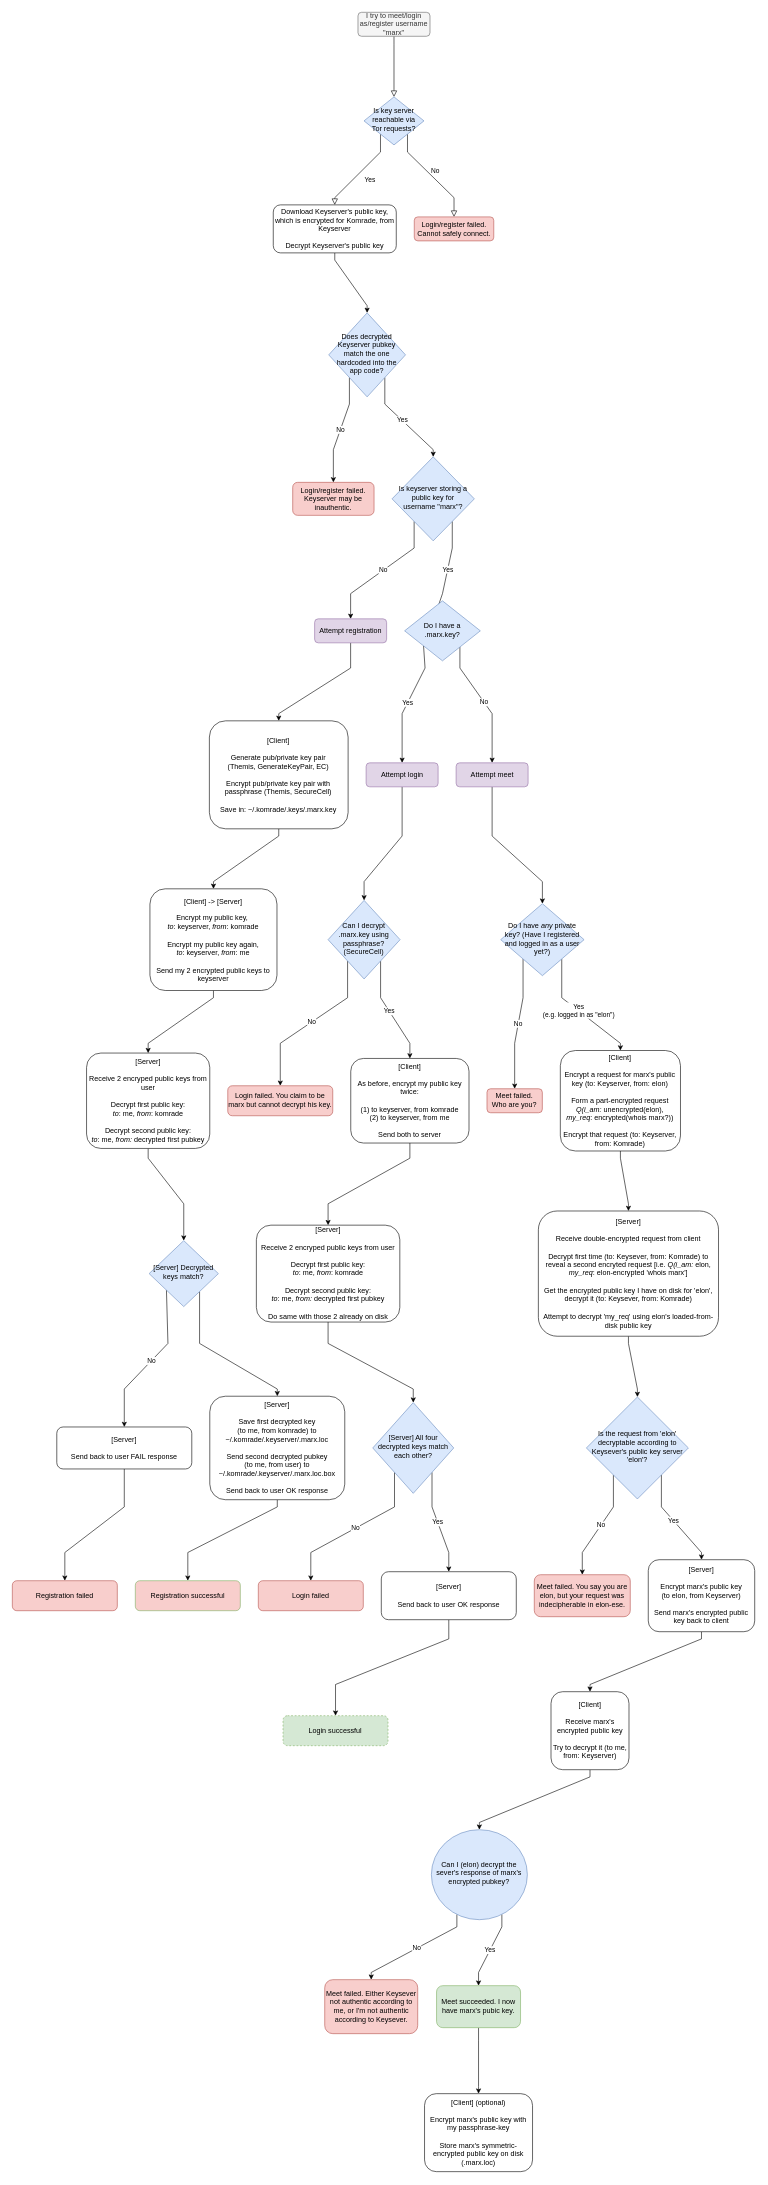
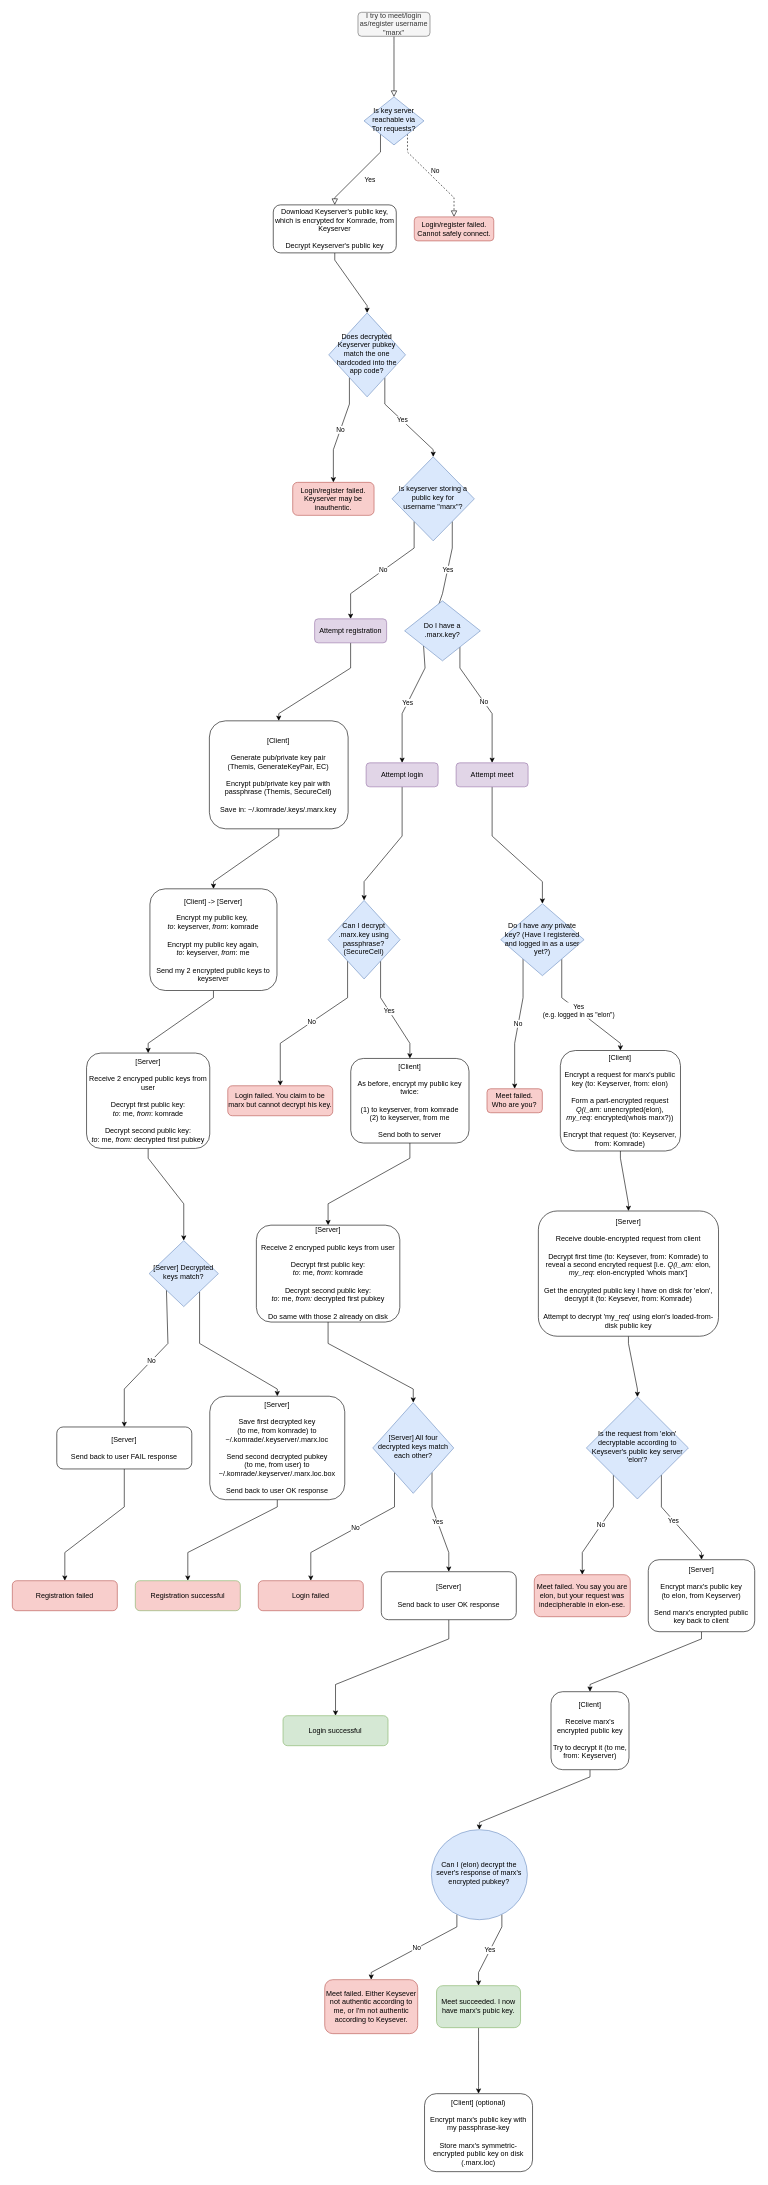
edge "Is key server reachable via Tor requests?" -> "Login/register failed. Cannot safely connect.": style solid -> dashed
node "Login successful": style dashed -> solid
